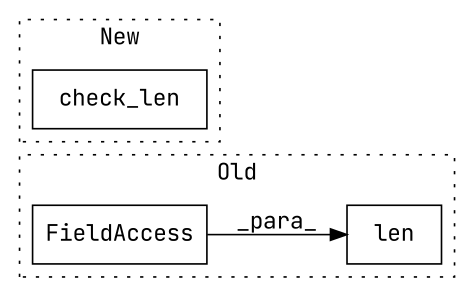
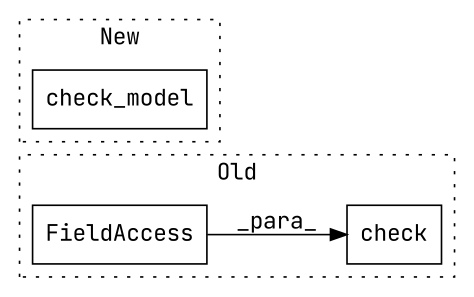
node "check_len": label "check_len" -> "check_model"
node "len": label "len" -> "check"
